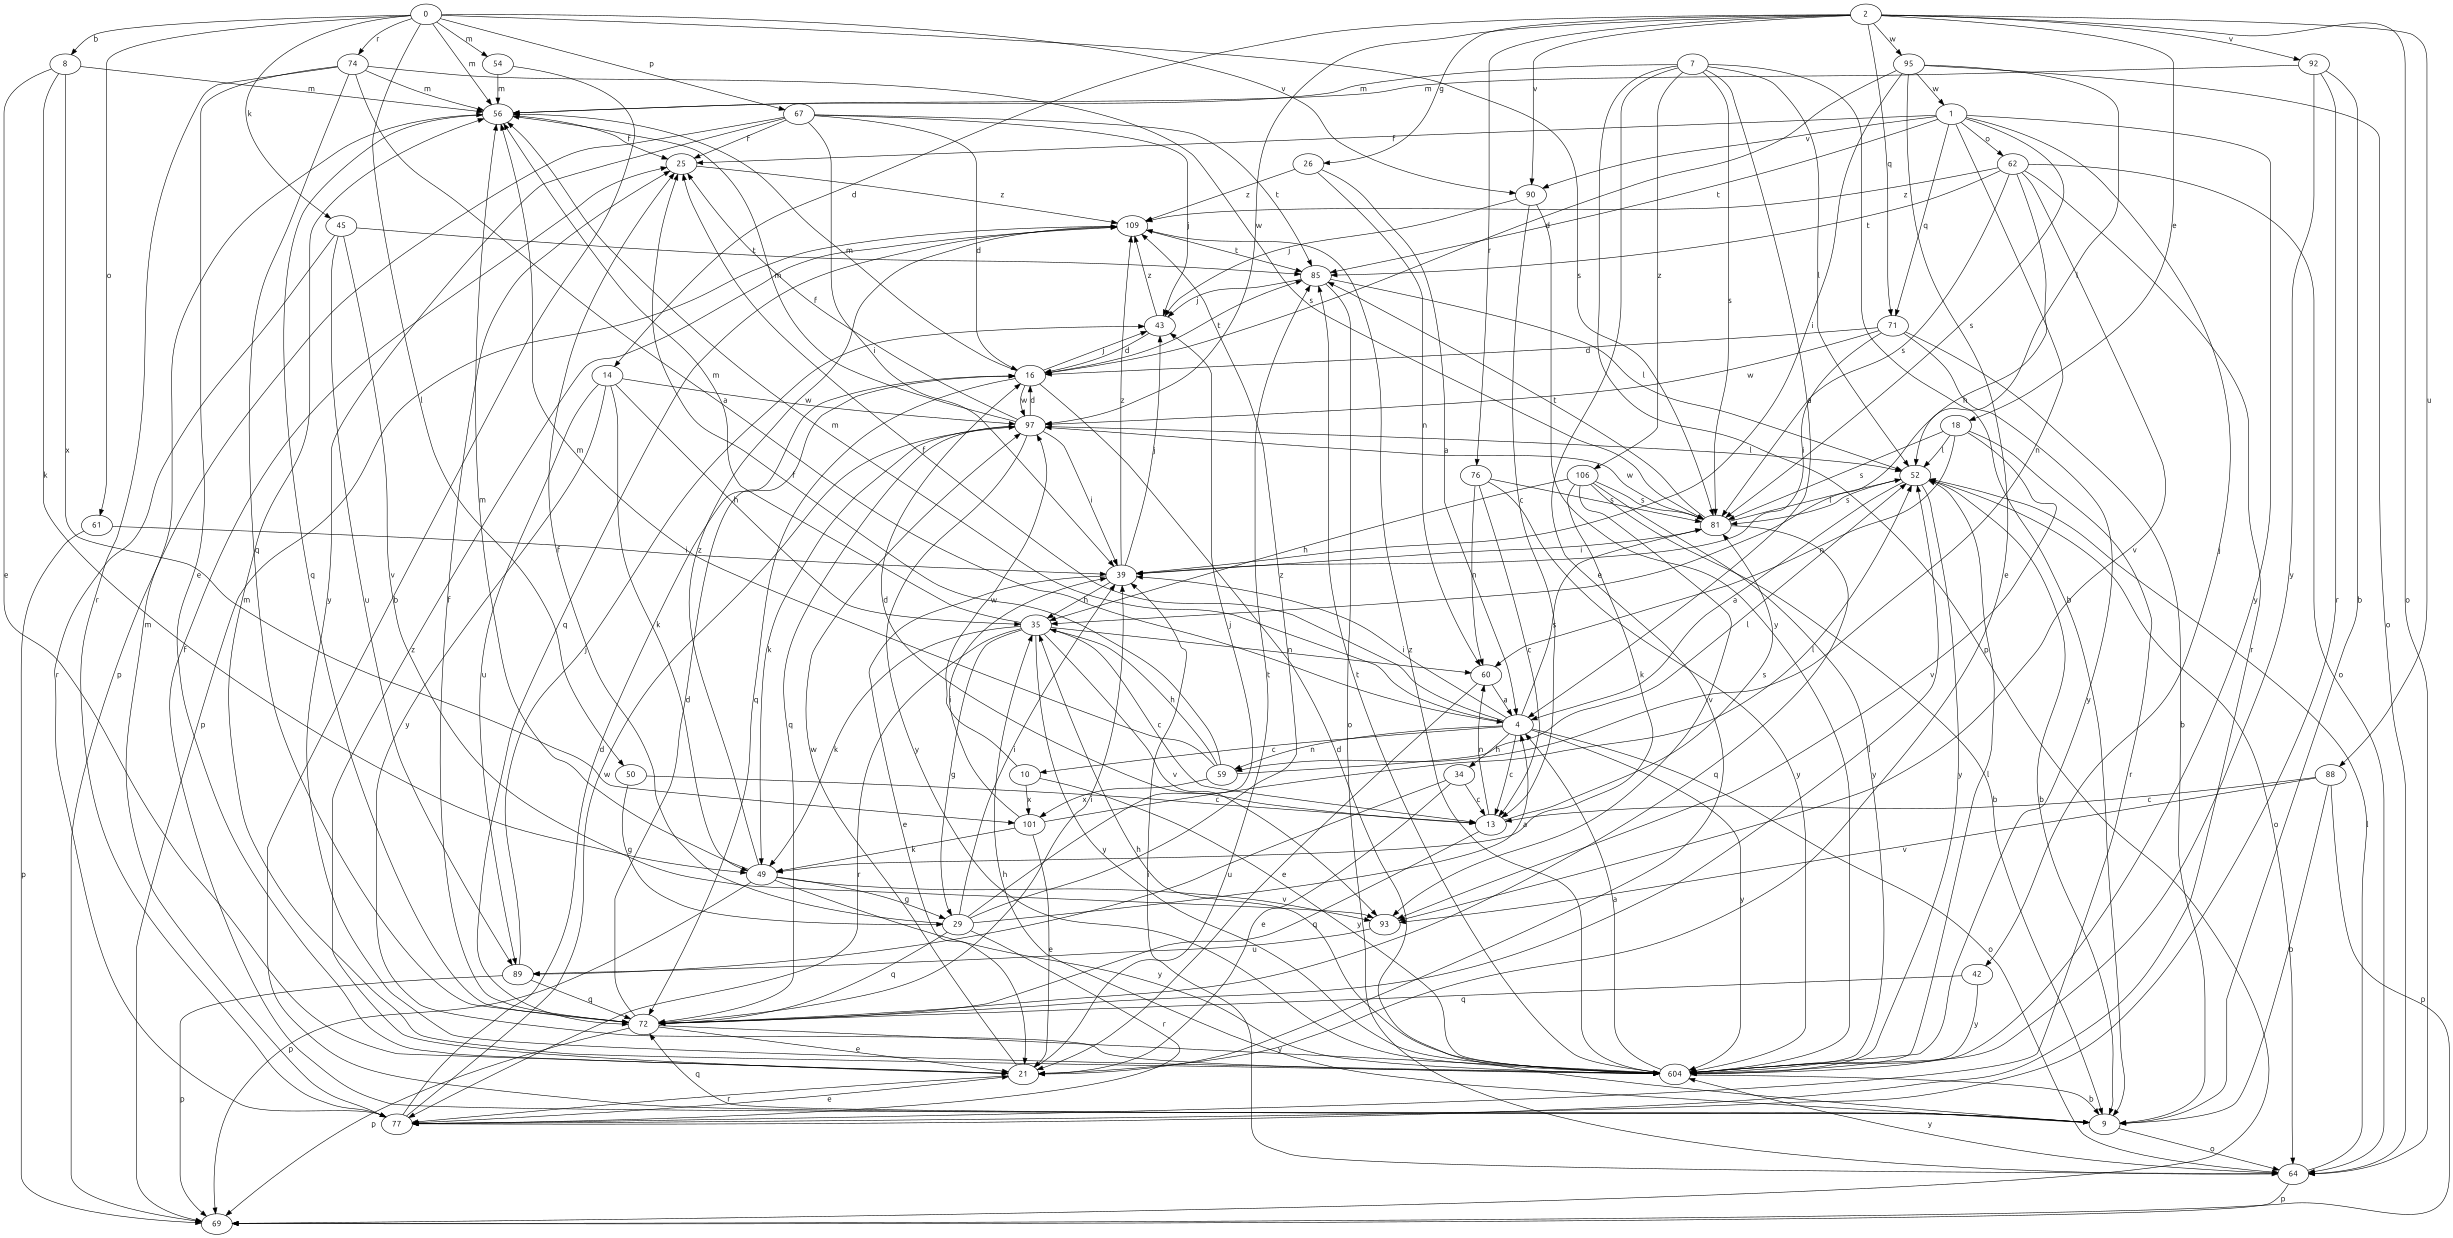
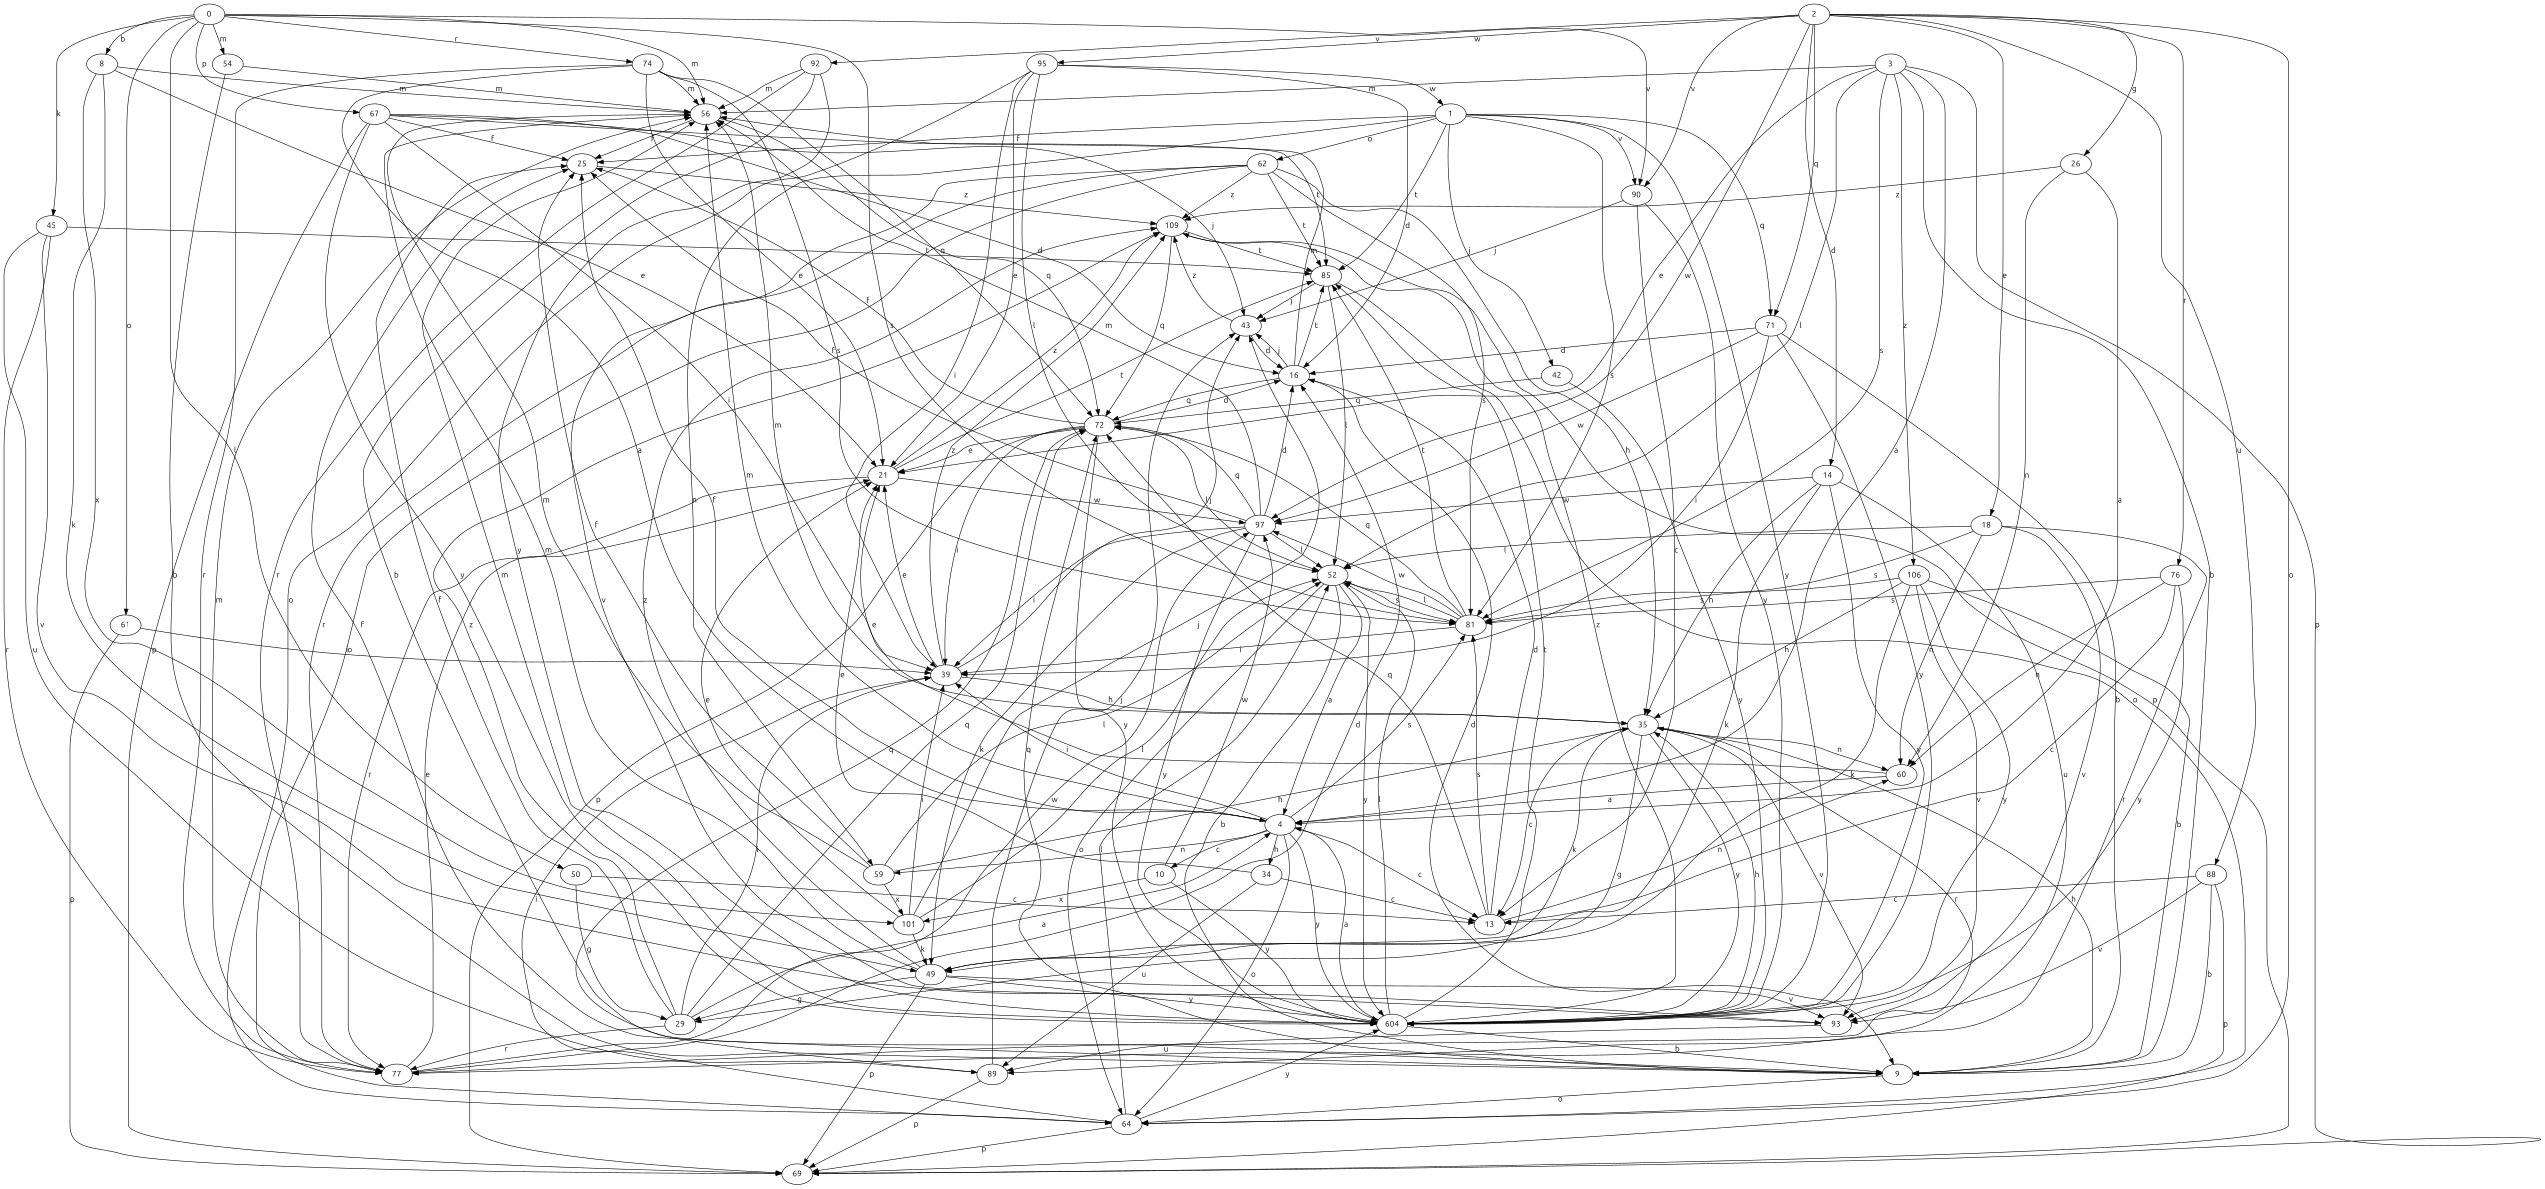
node "7": label "7" -> "3"
edge "16" -> "97": removed, label "w"
edge "29" -> "43": now "101" -> "43"
